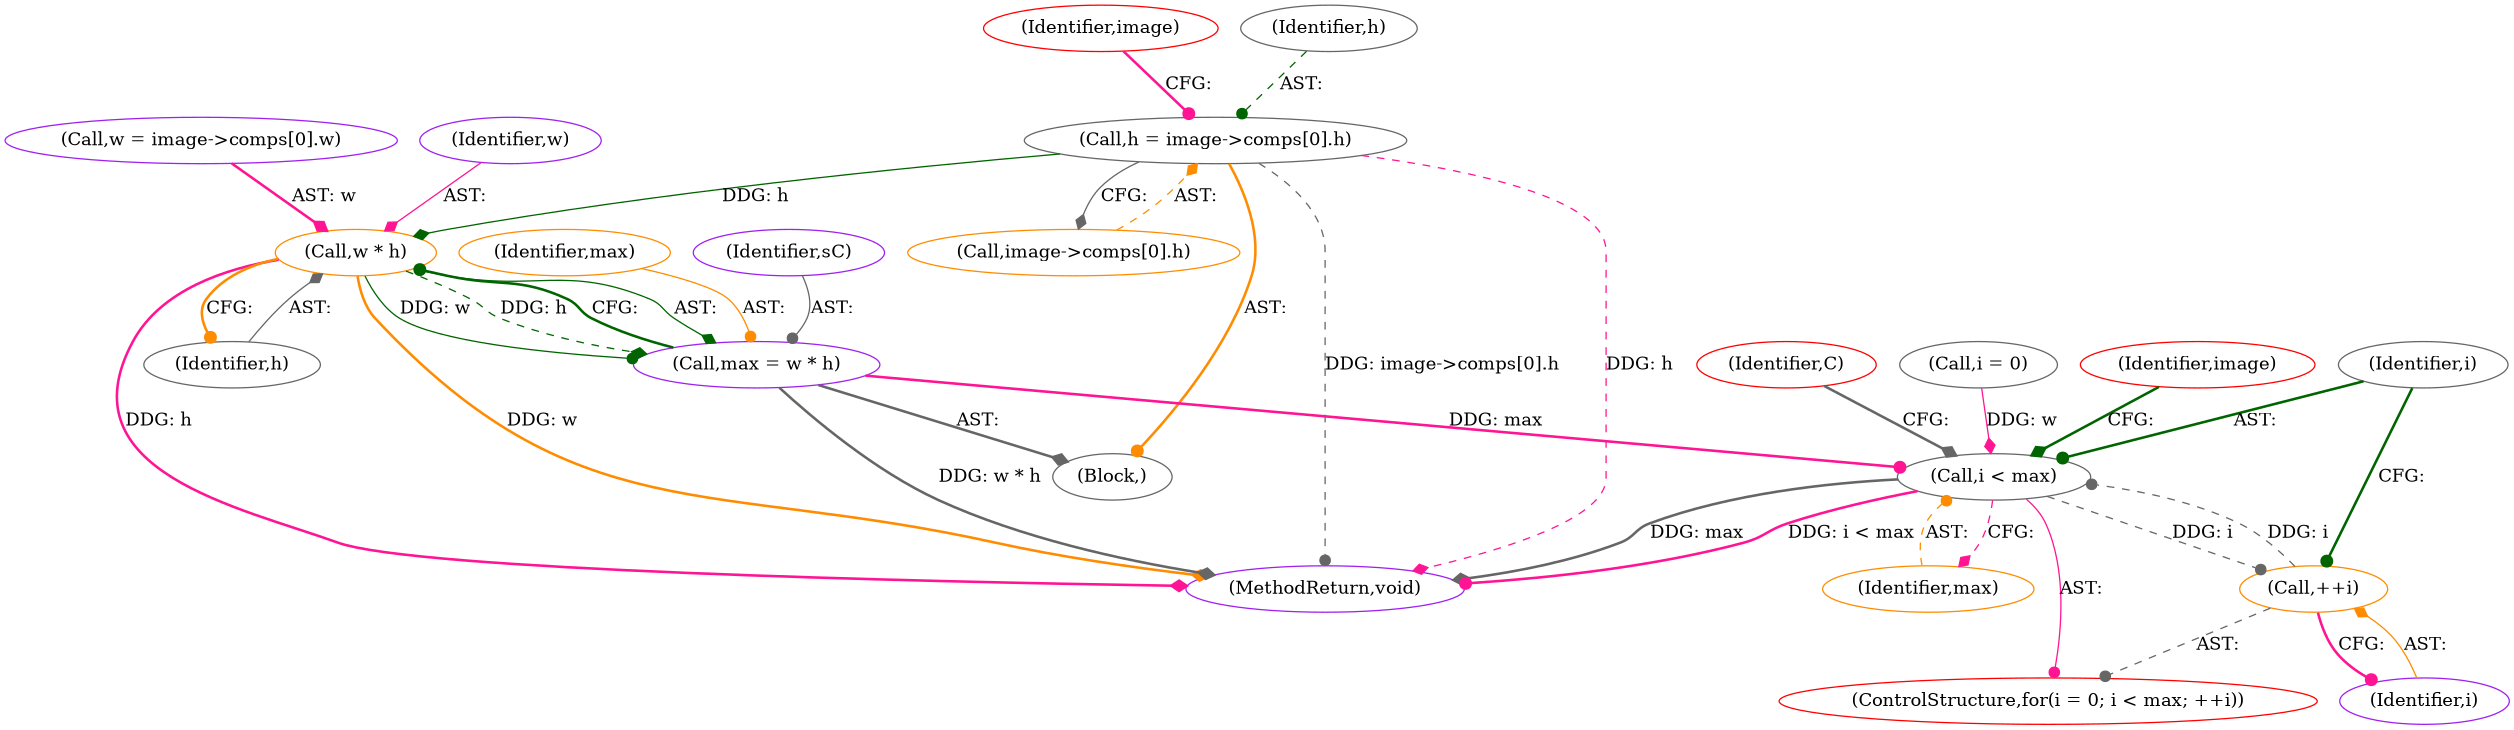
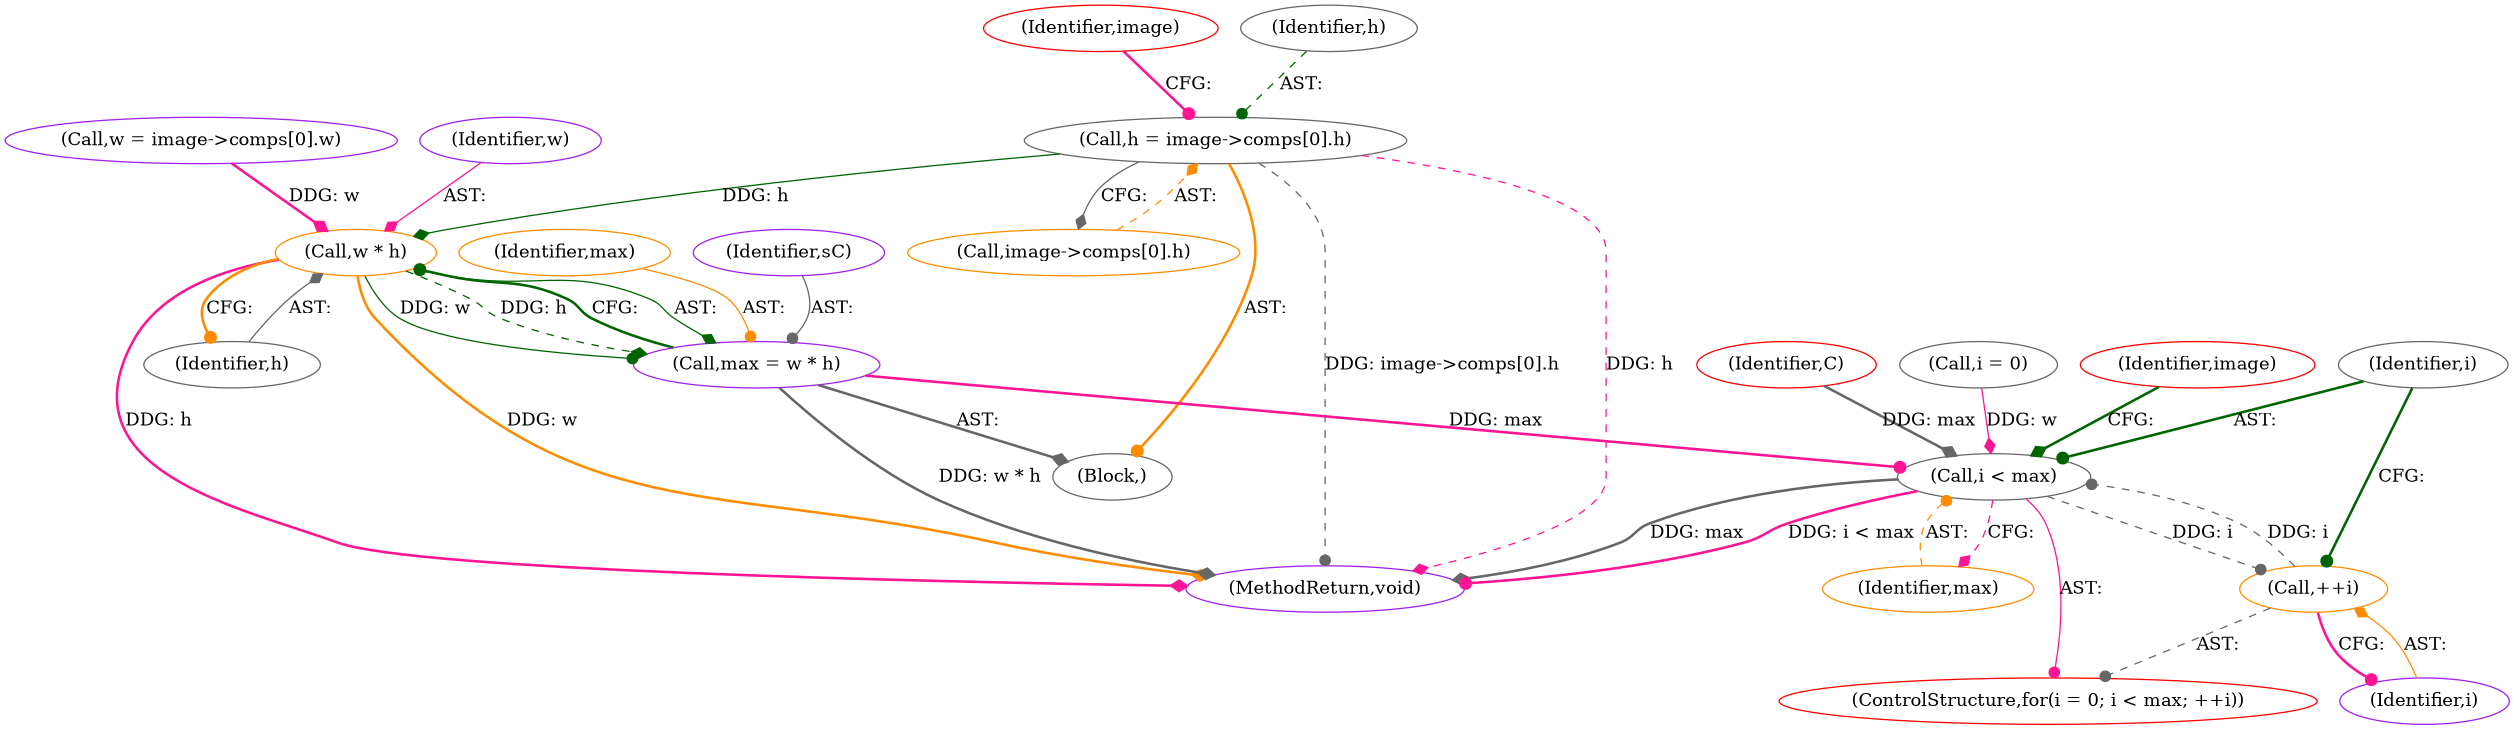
edge "(Call,w = image->comps[0].w)" -> "(Call,w * h)": label "AST: w" -> "DDG: w"
edge "(Identifier,C)" -> "(Call,i < max)": label "CFG: " -> "DDG: max"
